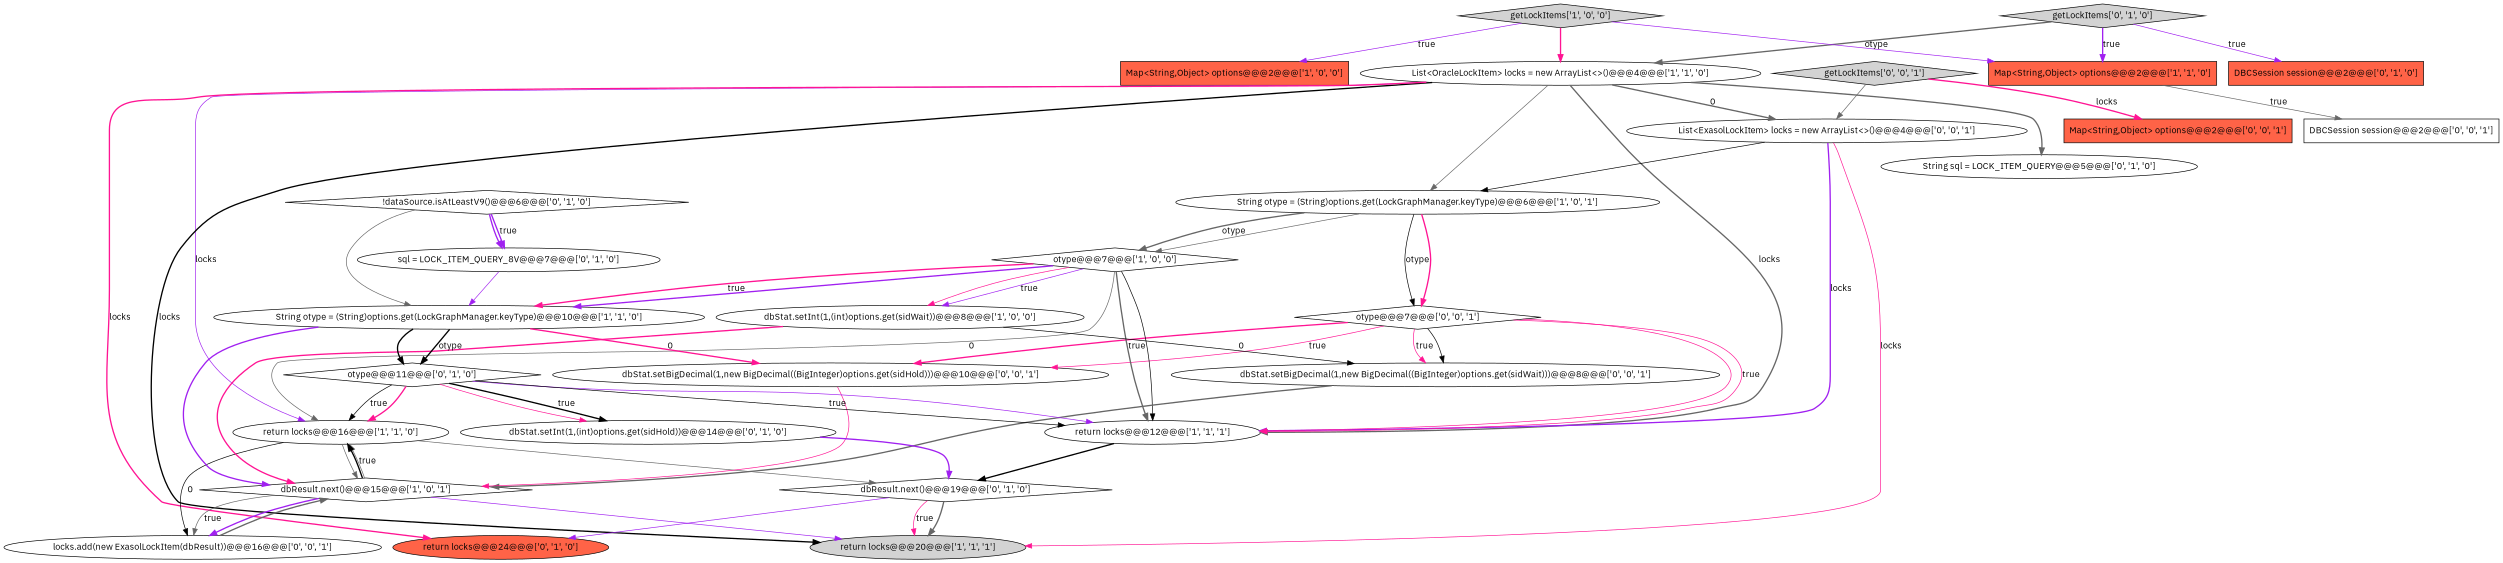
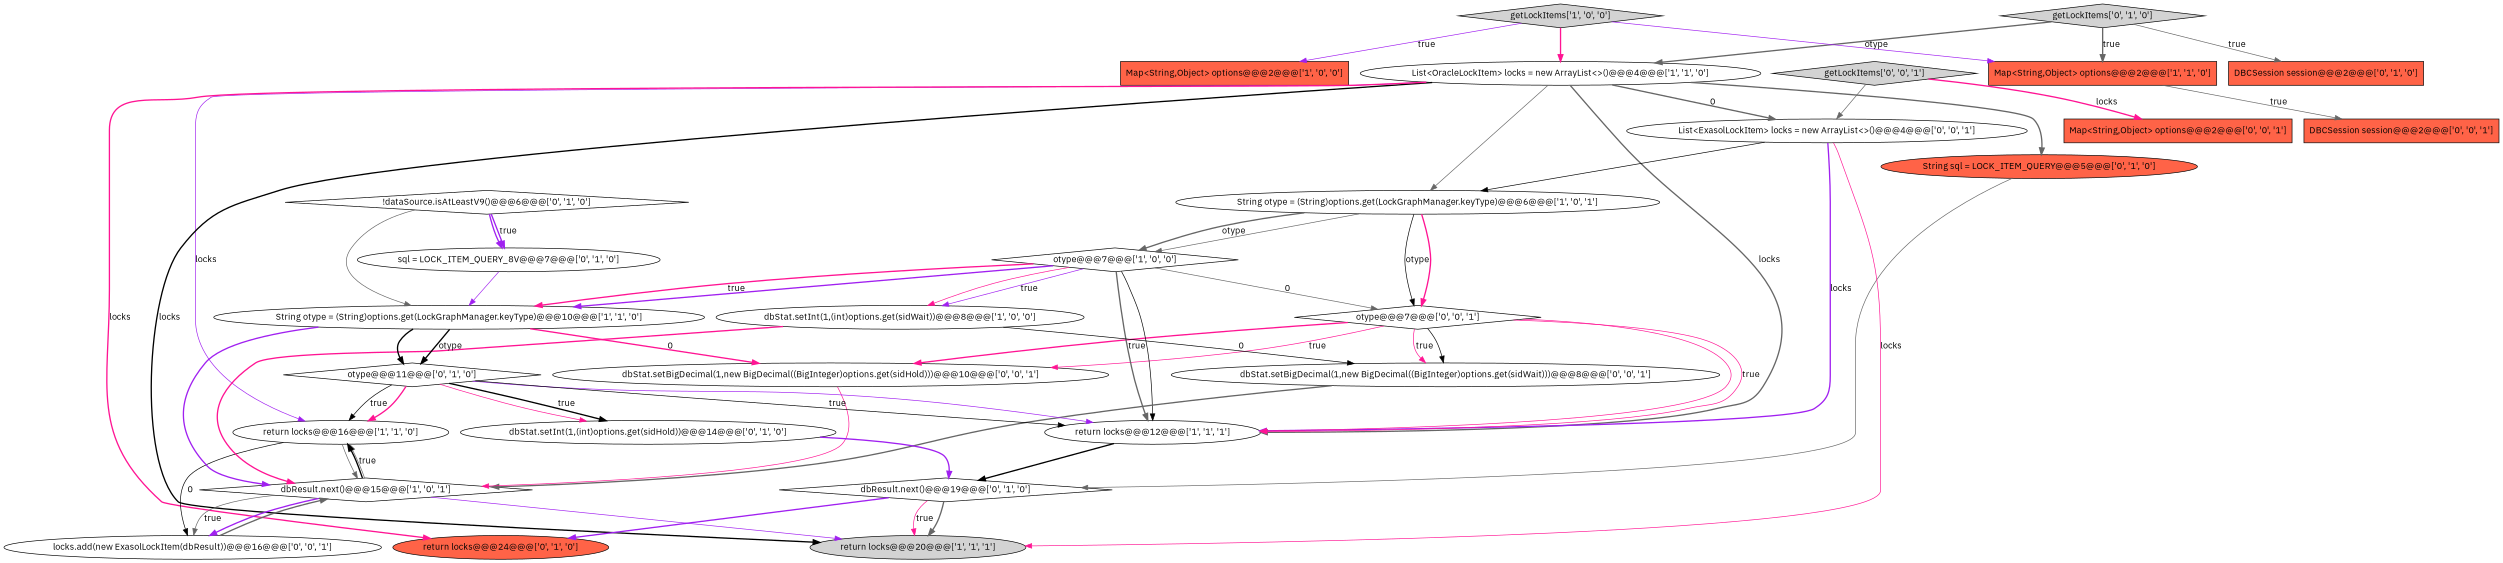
edge "getLockItems['0', '1', '0']" -> "Map<String,Object> options@@@2@@@['1', '1', '0']": color purple -> gray40
edge "getLockItems['0', '1', '0']" -> "DBCSession session@@@2@@@['0', '1', '0']": color purple -> gray40
node "DBCSession session@@@2@@@['0', '0', '1']": fillcolor white -> tomato
node "String sql = LOCK_ITEM_QUERY@@@5@@@['0', '1', '0']": fillcolor white -> tomato
edge "otype@@@7@@@['1', '0', '0']" -> "return locks@@@16@@@['1', '1', '0']": now "otype@@@7@@@['1', '0', '0']" -> "otype@@@7@@@['0', '0', '1']"
edge "return locks@@@16@@@['1', '1', '0']" -> "dbResult.next()@@@19@@@['0', '1', '0']": now "String sql = LOCK_ITEM_QUERY@@@5@@@['0', '1', '0']" -> "dbResult.next()@@@19@@@['0', '1', '0']"
edge "dbResult.next()@@@19@@@['0', '1', '0']" -> "return locks@@@24@@@['0', '1', '0']": style solid -> bold
